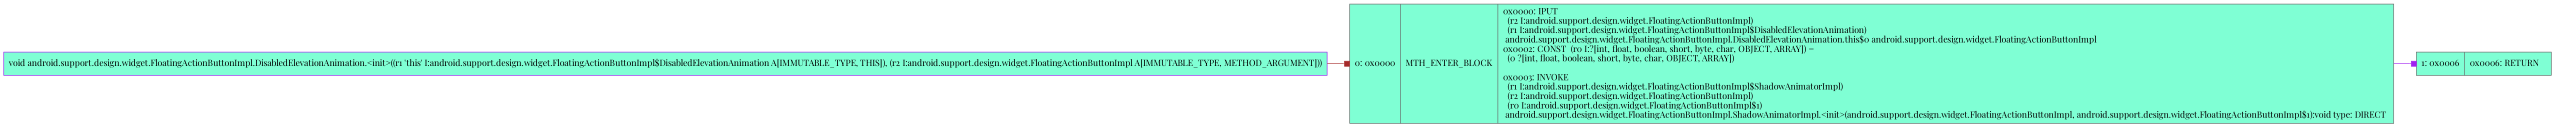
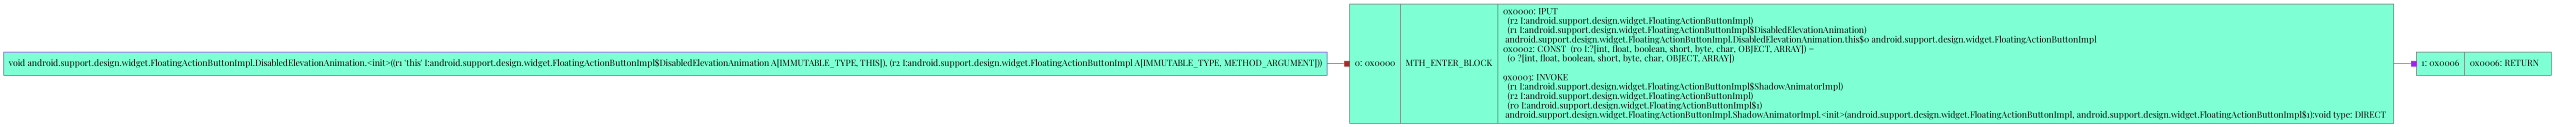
node "0: 0x0000": text "0x0003: INVOKE" -> "9x0003: INVOKE"
